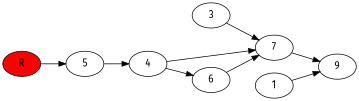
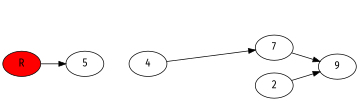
node "3": removed
edge "5" -> "4": removed
node "6": removed
node "1": label "1" -> "2"
